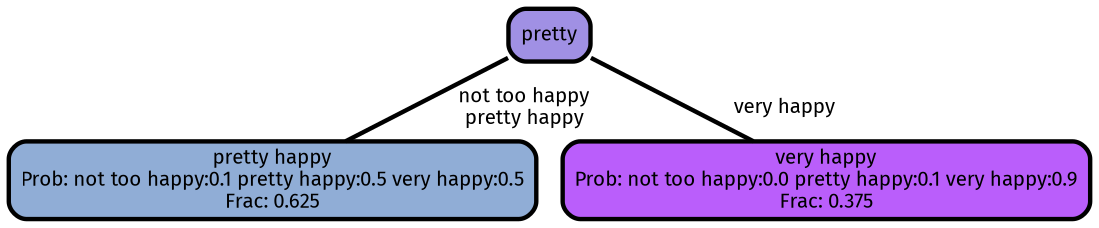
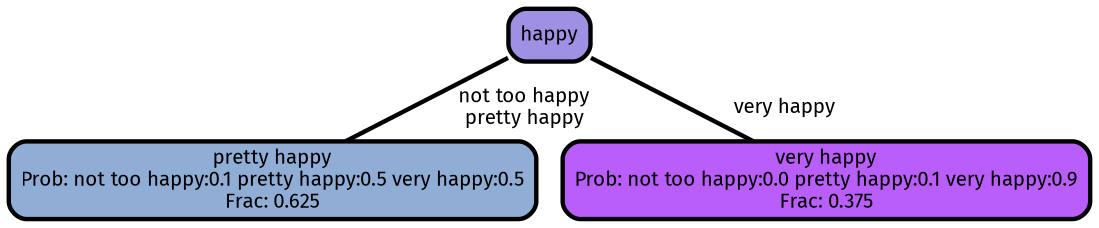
node "pretty": label "pretty" -> "happy"
